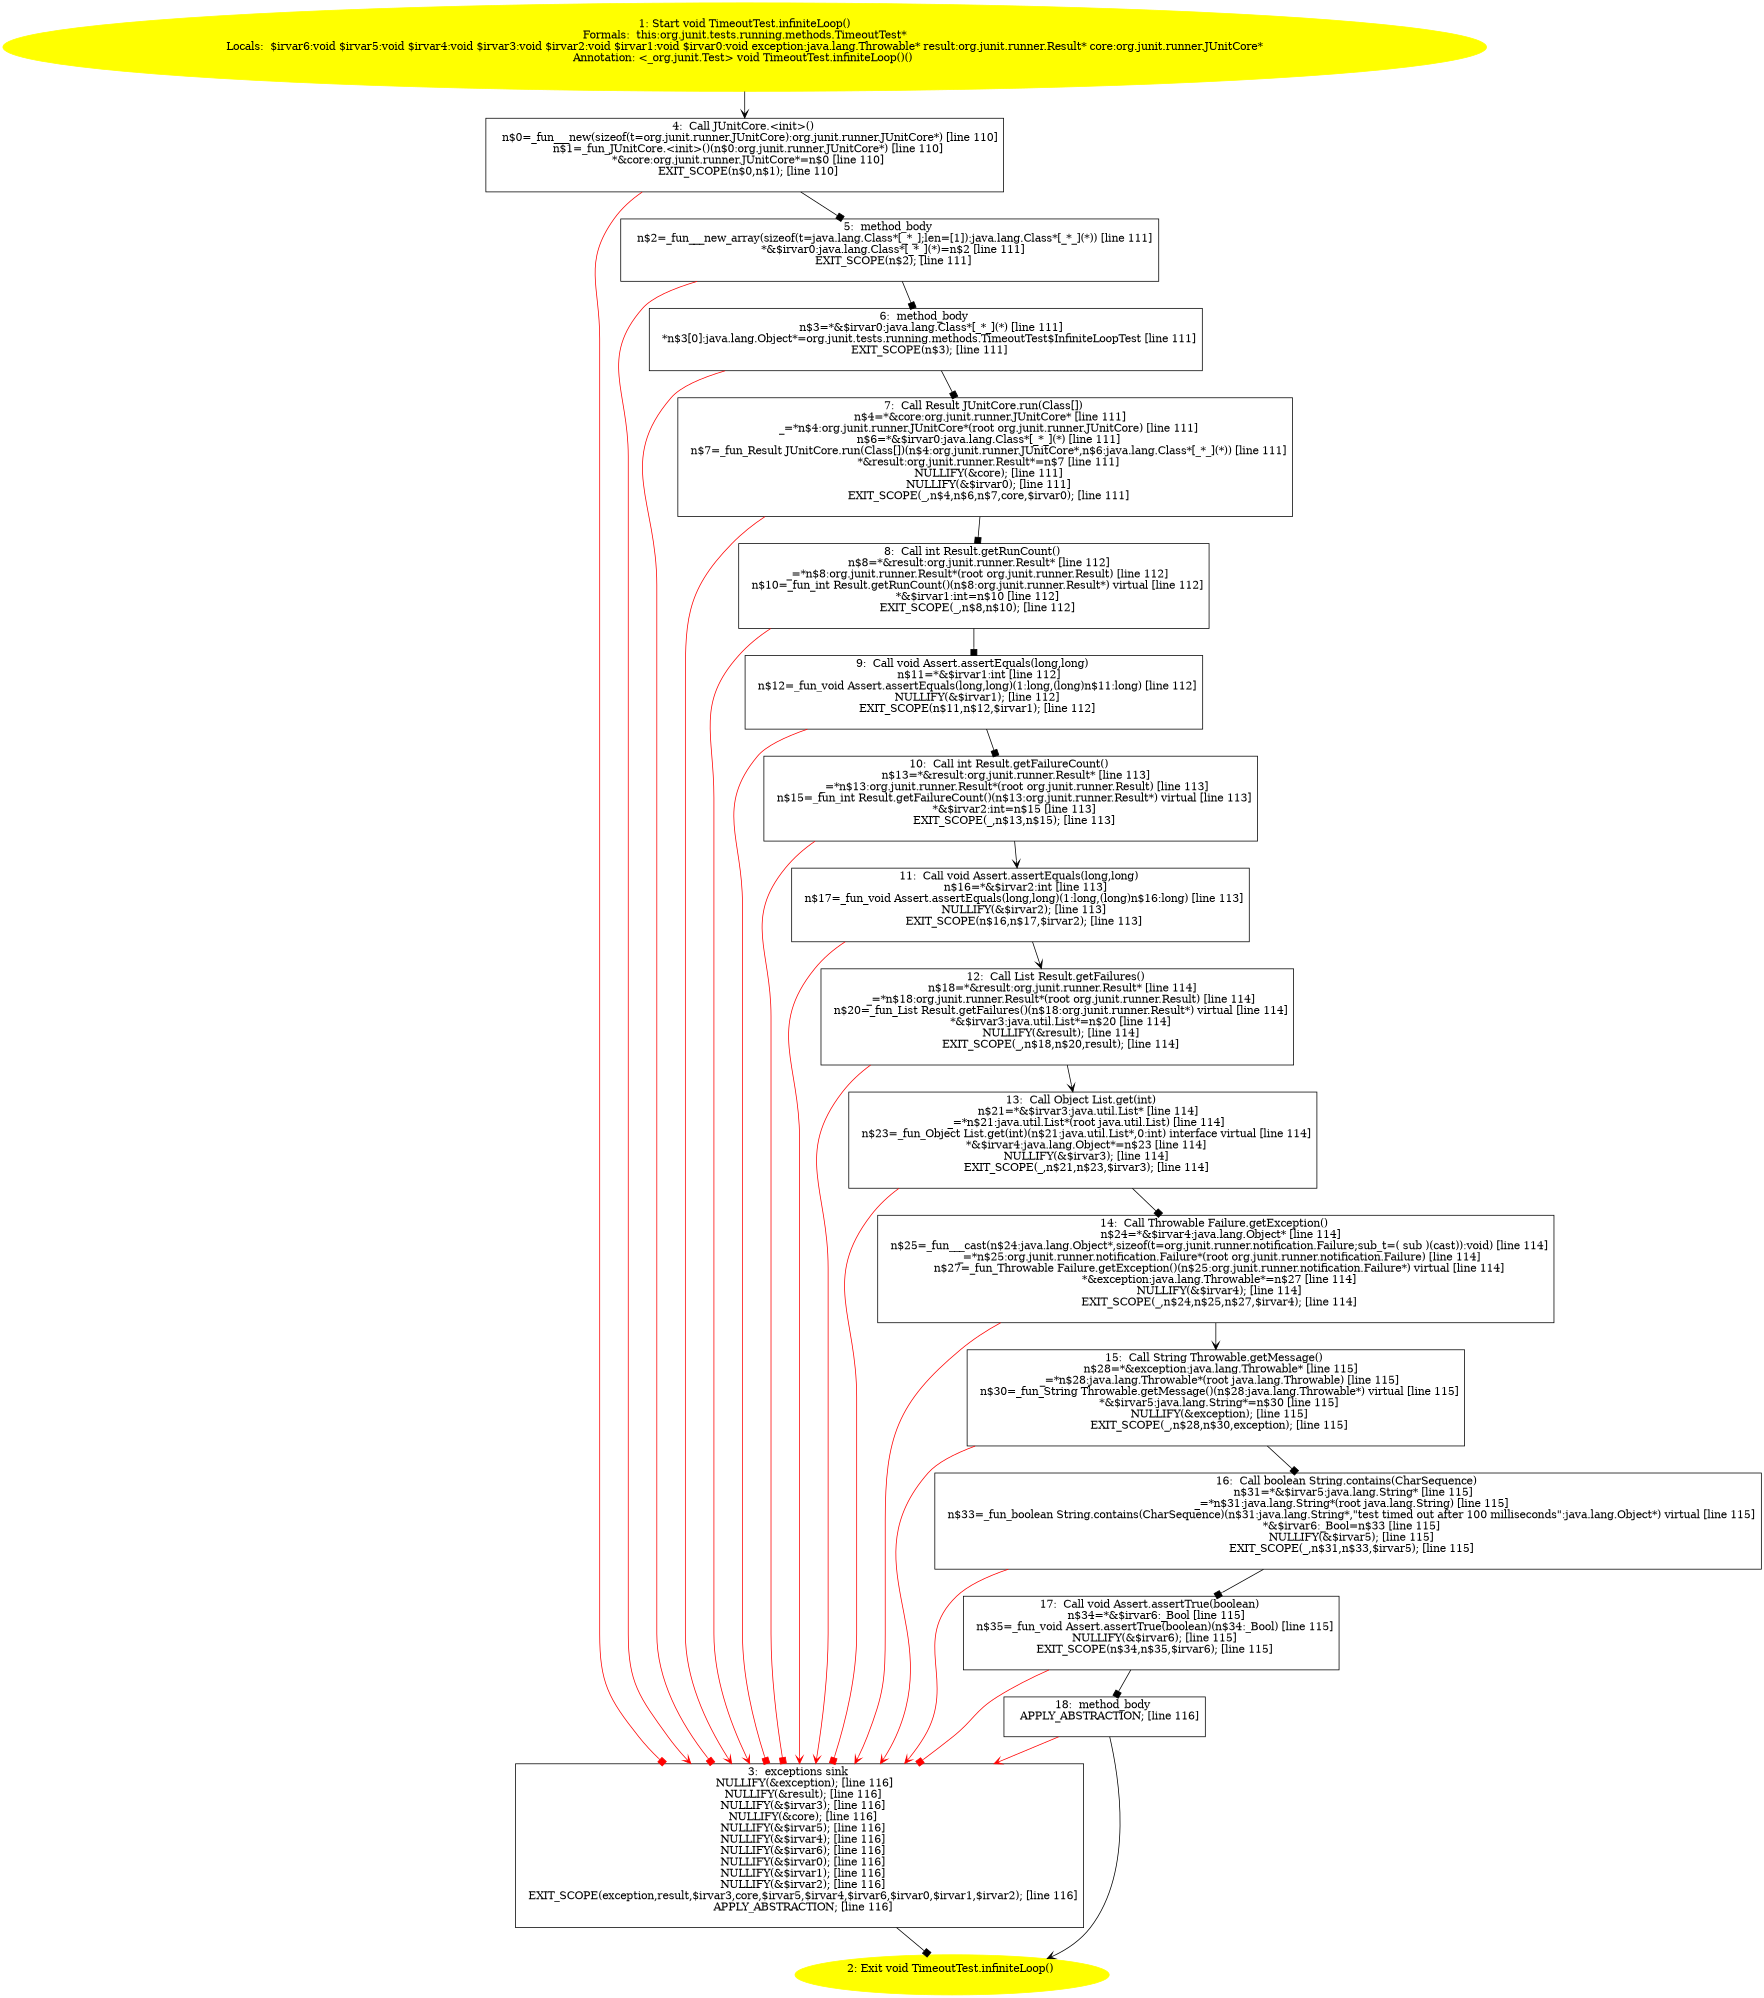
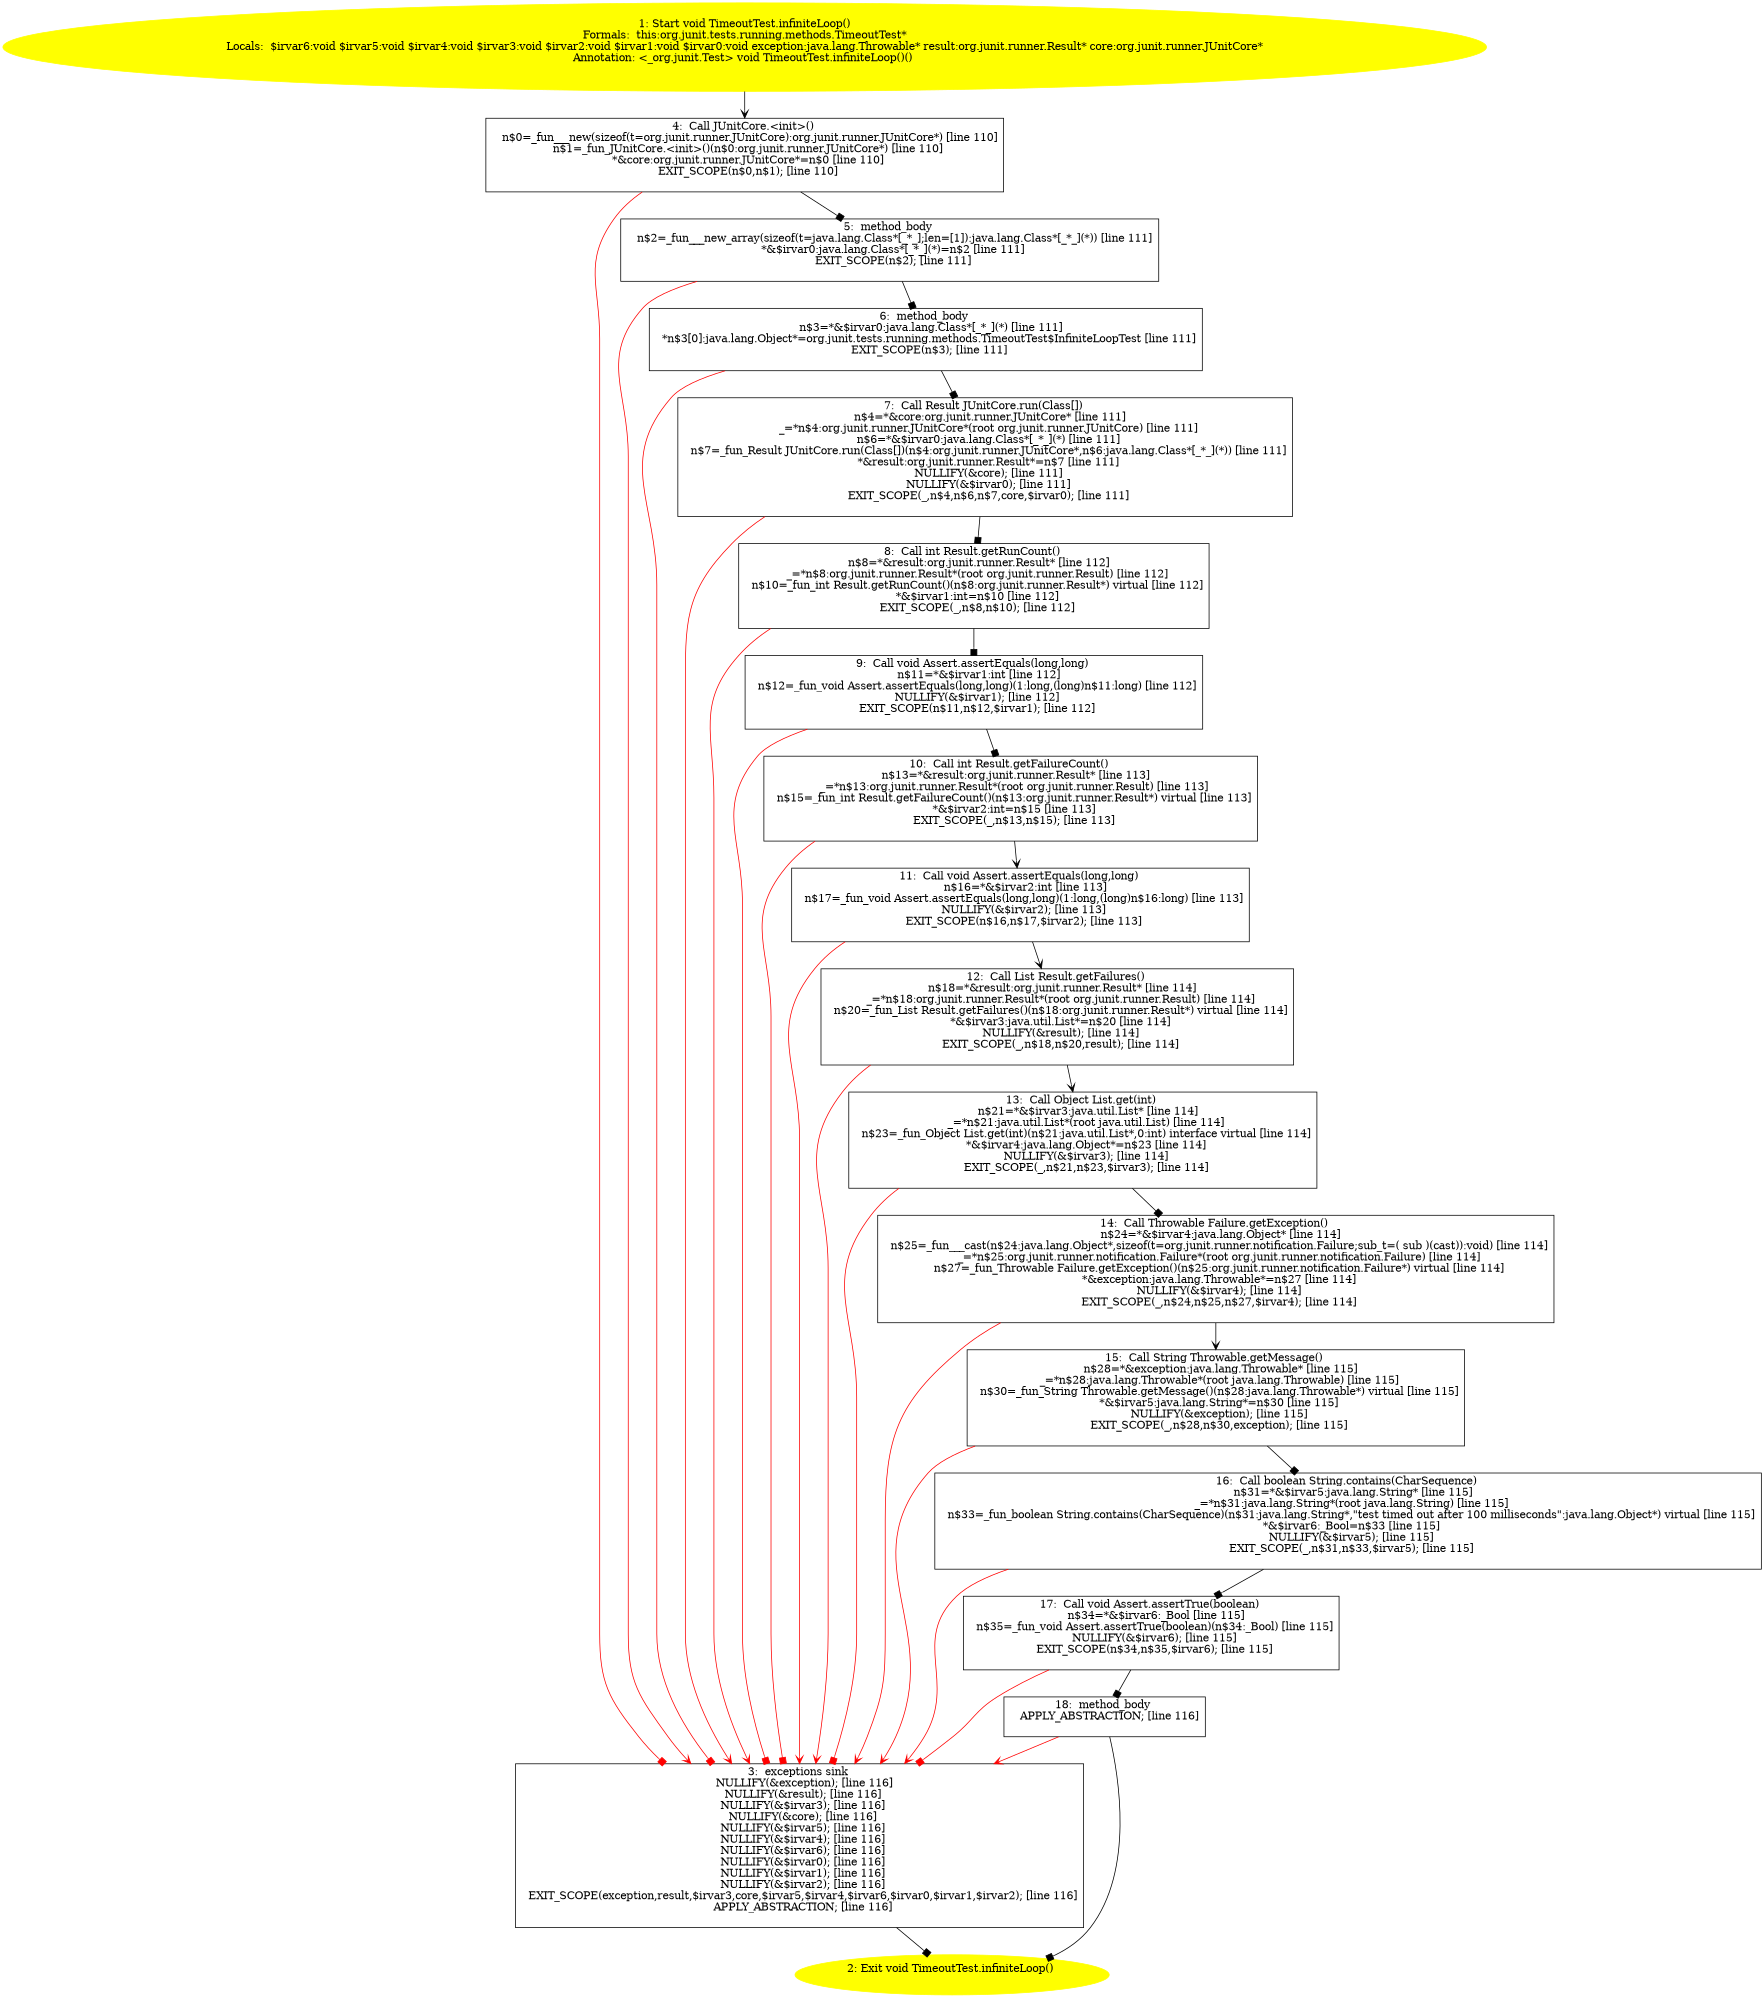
edge "18:  method_body APPLY_ABSTRACTION; [line 116]" -> "2: Exit void TimeoutTest.infiniteLoop()": arrowhead vee -> box
